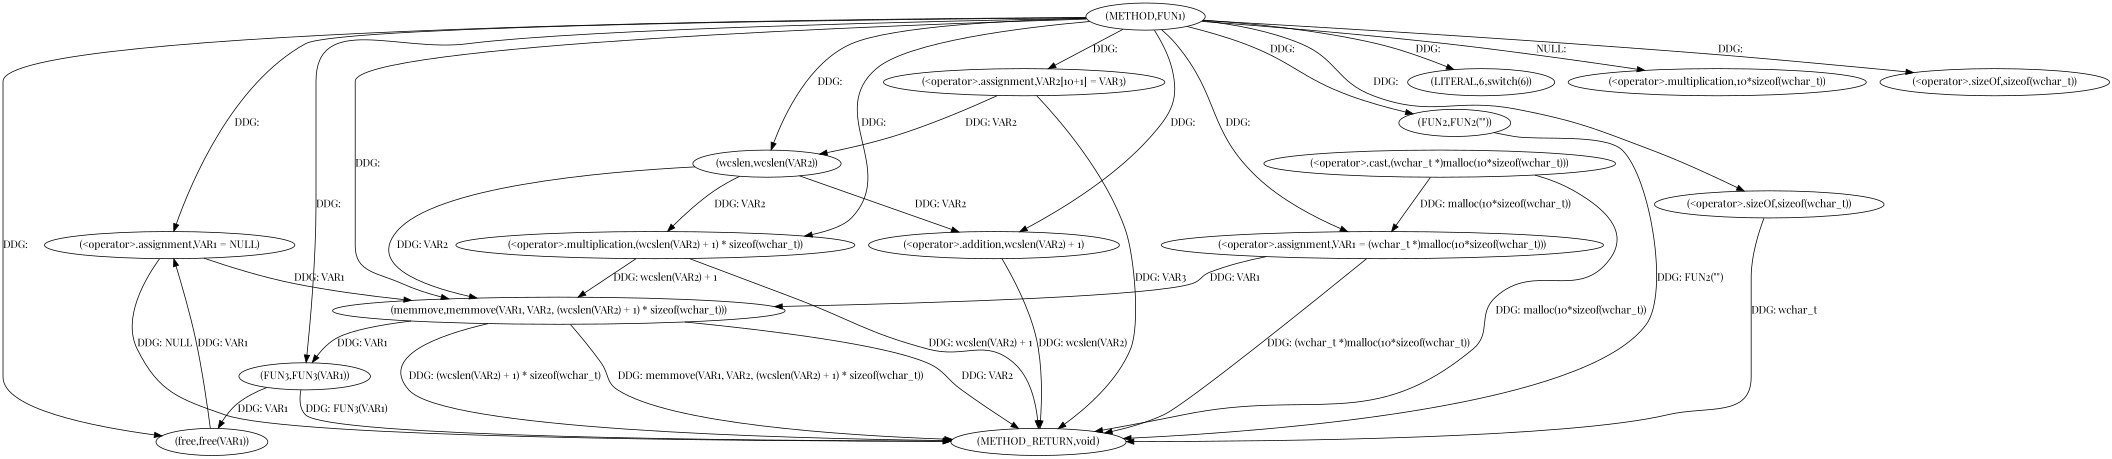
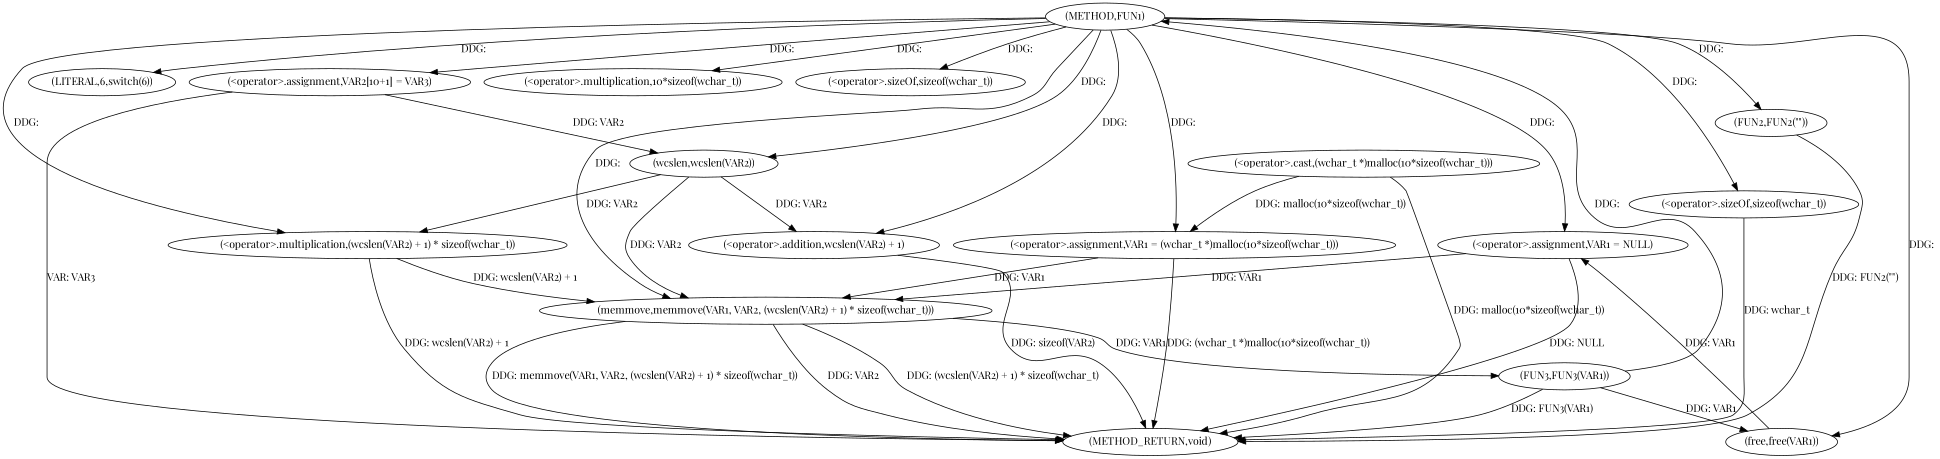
edge "(METHOD,FUN1)" -> "(FUN3,FUN3(VAR1))": reversed
edge "(METHOD,FUN1)" -> "(<operator>.multiplication,10*sizeof(wchar_t))": label "NULL: " -> "DDG: "
edge "(<operator>.assignment,VAR2[10+1] = VAR3)" -> "(METHOD_RETURN,void)": label "DDG: VAR3" -> "VAR: VAR3"
edge "(<operator>.addition,wcslen(VAR2) + 1)" -> "(METHOD_RETURN,void)": label "DDG: wcslen(VAR2)" -> "DDG: sizeof(VAR2)"
